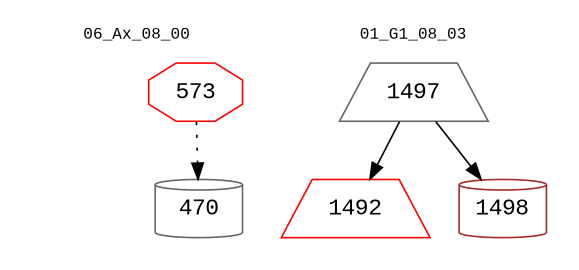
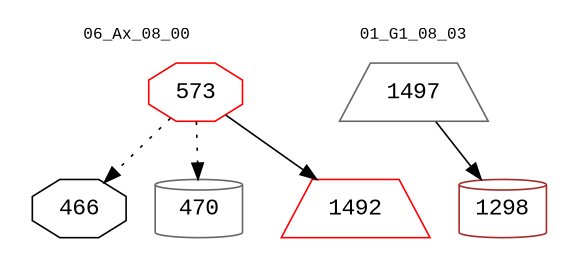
edge "1497" -> "1492": now "573" -> "1492"
node "466": added
node "1498": label "1498" -> "1298"
